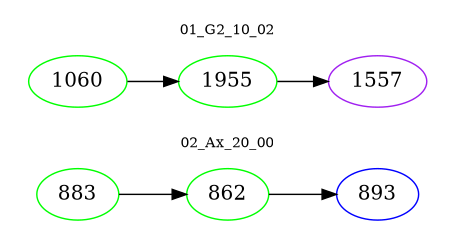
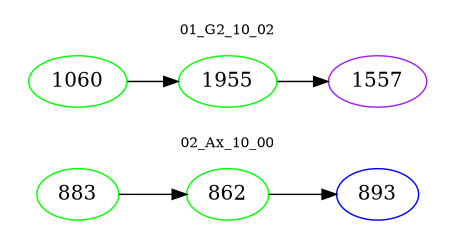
cluster "02_Ax_20_00": label "02_Ax_20_00" -> "02_Ax_10_00"
